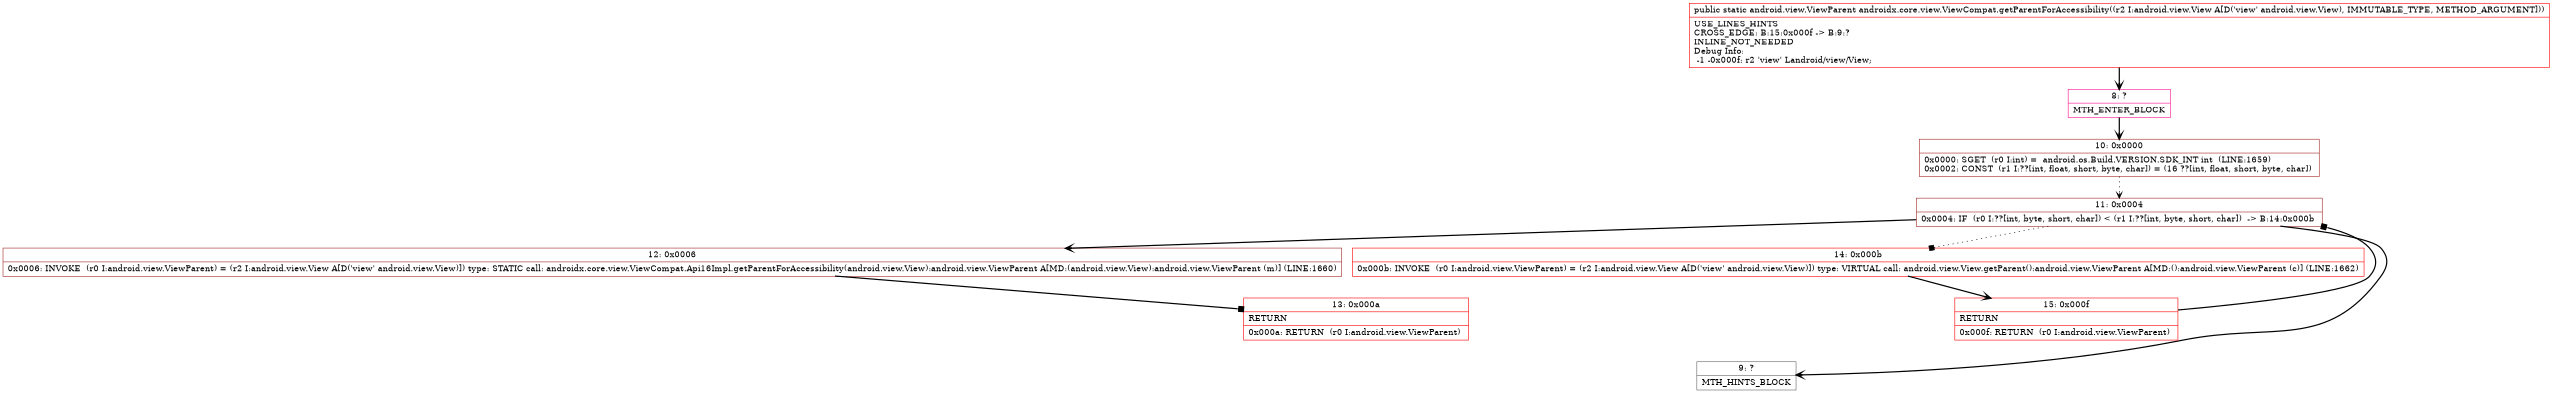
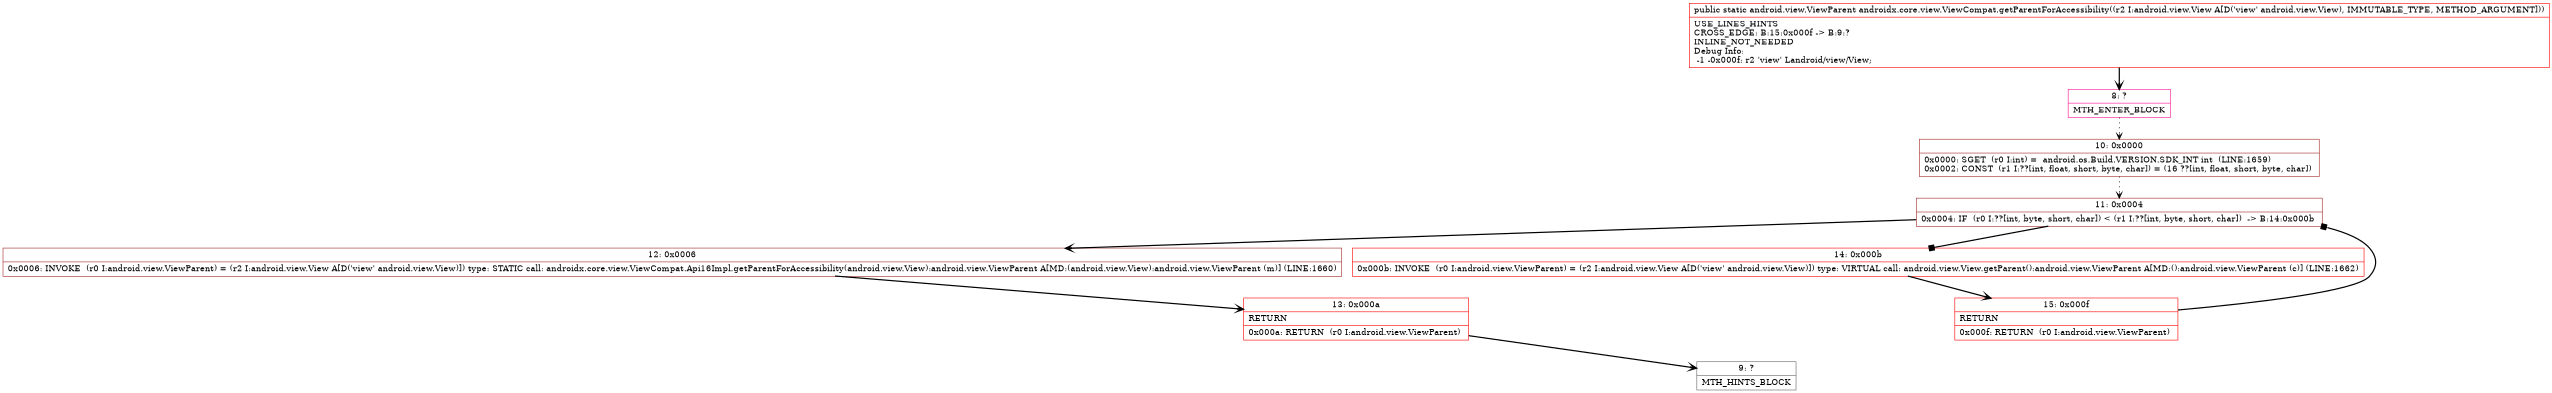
edge "8: ?" -> "10: 0x0000": style bold -> dotted
edge "11: 0x0004" -> "14: 0x000b": style dotted -> bold
edge "12: 0x0006" -> "13: 0x000a": arrowhead box -> vee
edge "11: 0x0004" -> "9: ?": now "13: 0x000a" -> "9: ?"
